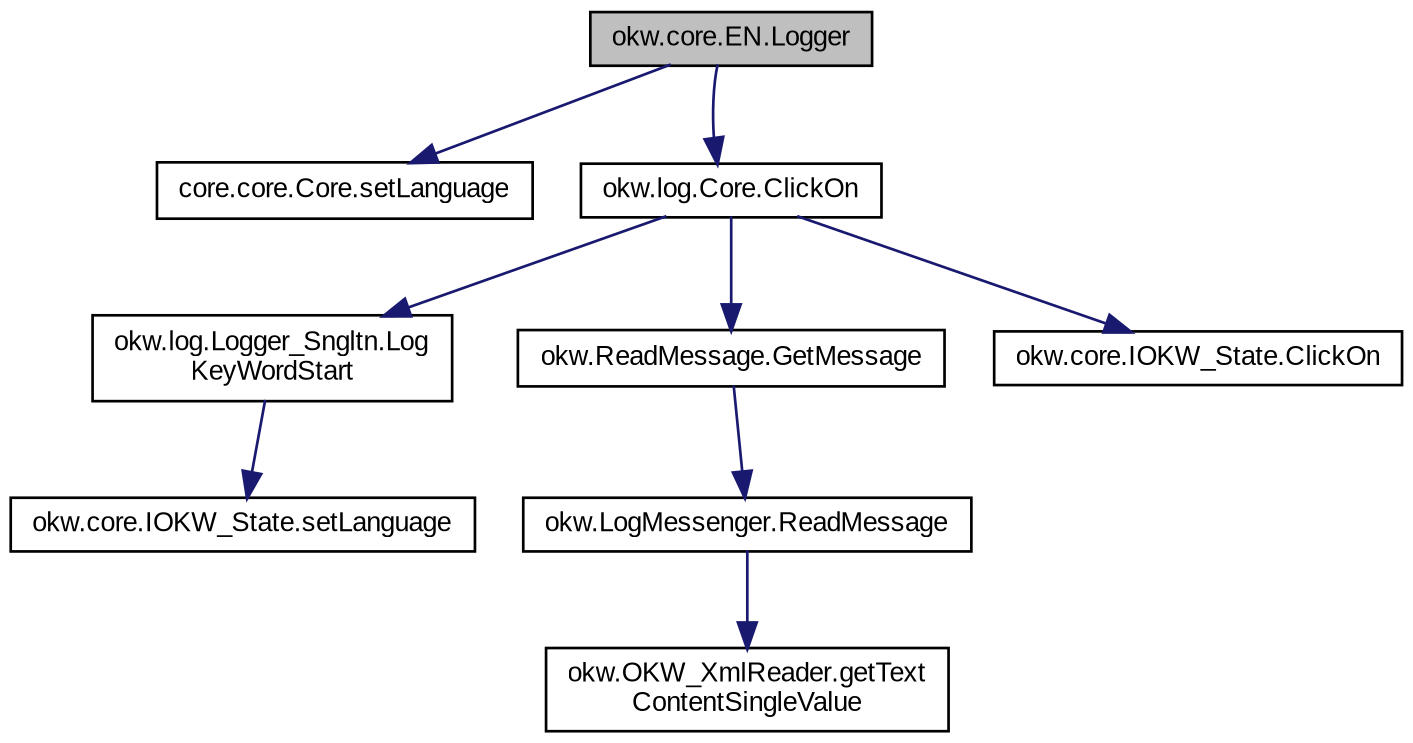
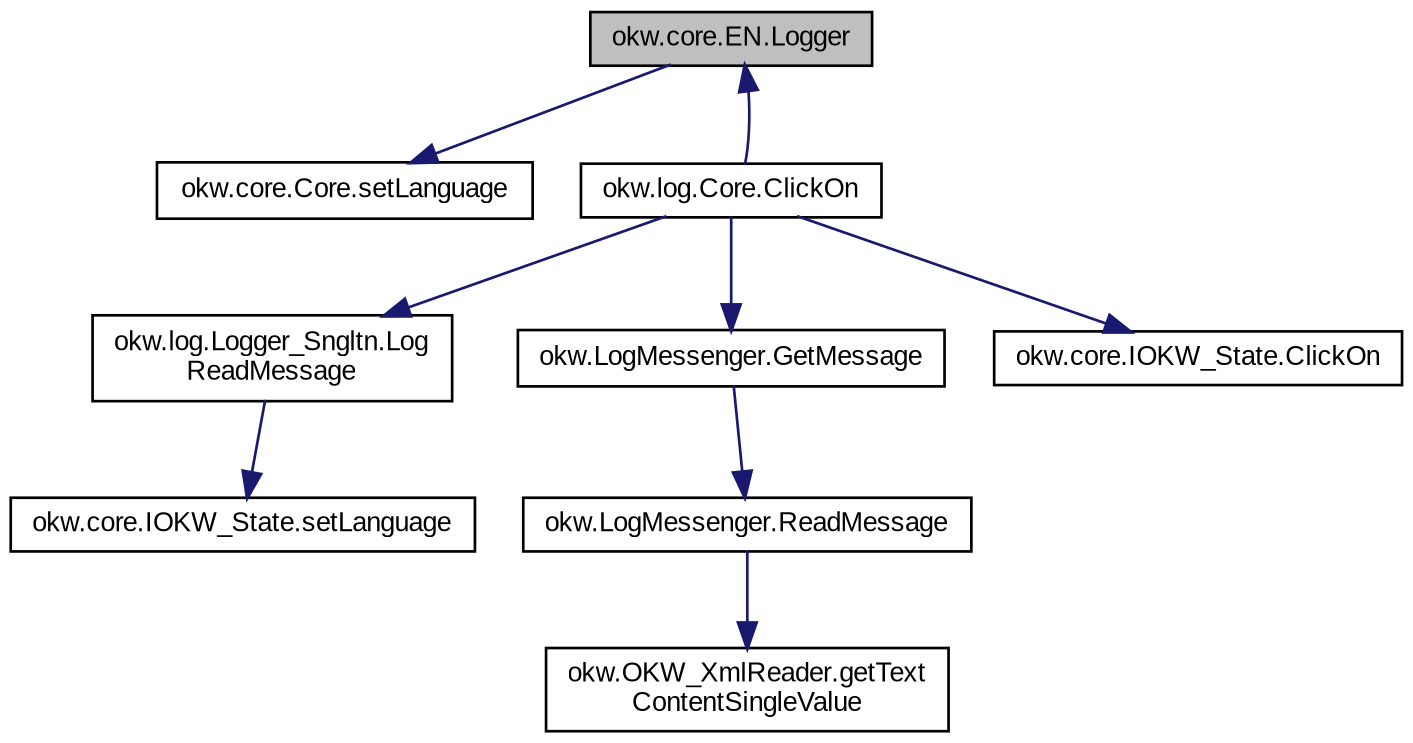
edge "okw.core.EN.Logger" -> "okw.log.Core.ClickOn": reversed
node "core.core.Core.setLanguage": label "core.core.Core.setLanguage" -> "okw.core.Core.setLanguage"
node "okw.log.Logger_Sngltn.Log KeyWordStart": label "okw.log.Logger_Sngltn.Log KeyWordStart" -> "okw.log.Logger_Sngltn.Log ReadMessage"
node "okw.ReadMessage.GetMessage": label "okw.ReadMessage.GetMessage" -> "okw.LogMessenger.GetMessage"
